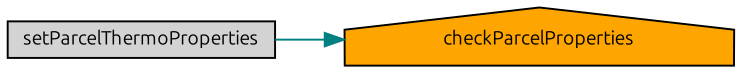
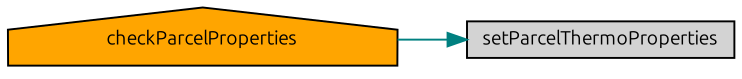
edge "setParcelThermoProperties" -> "checkParcelProperties": reversed
